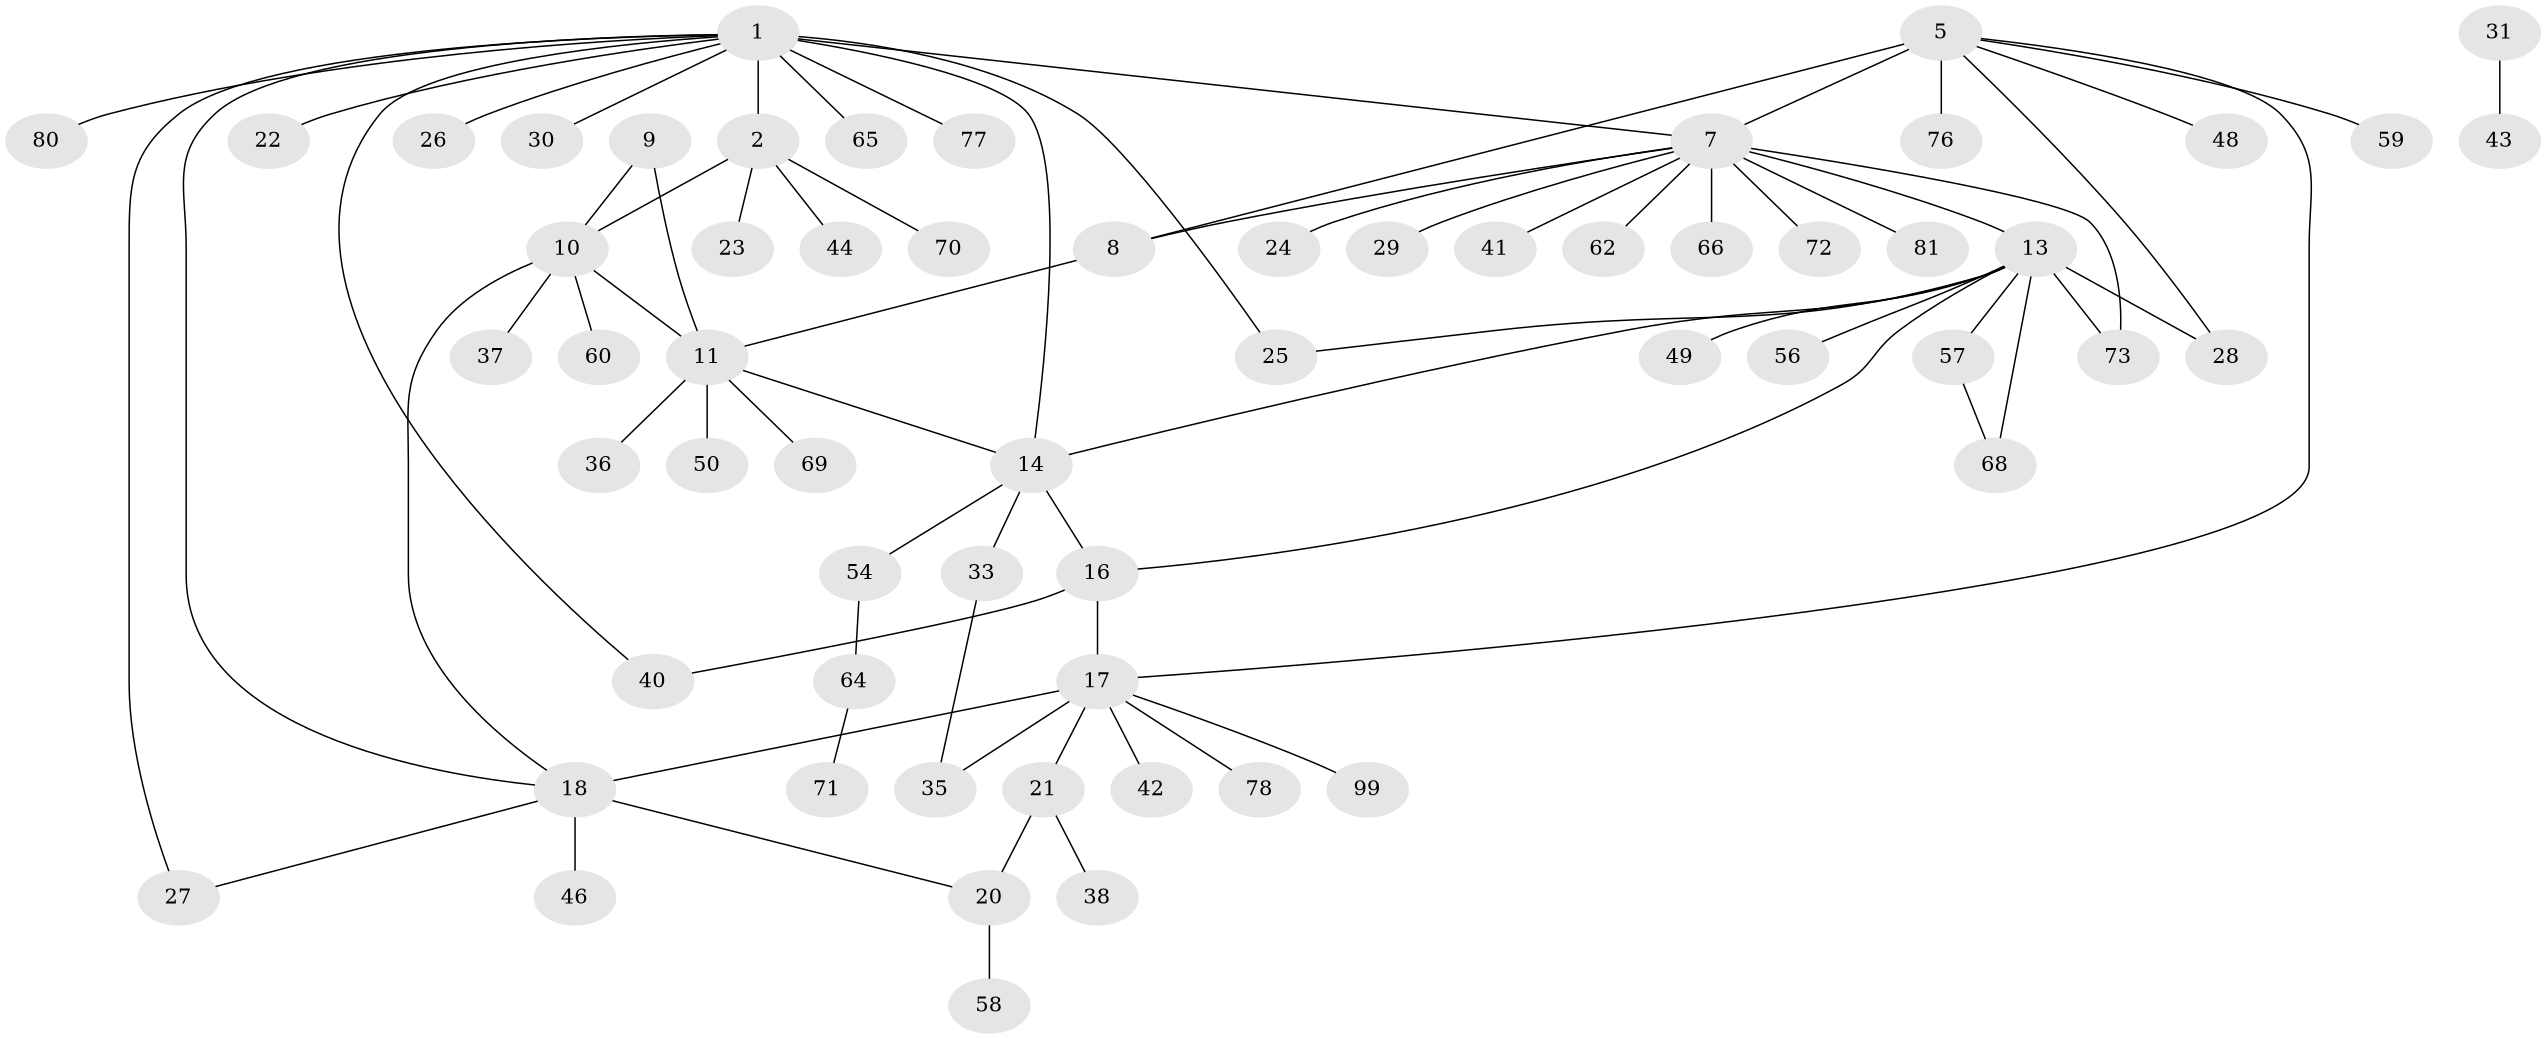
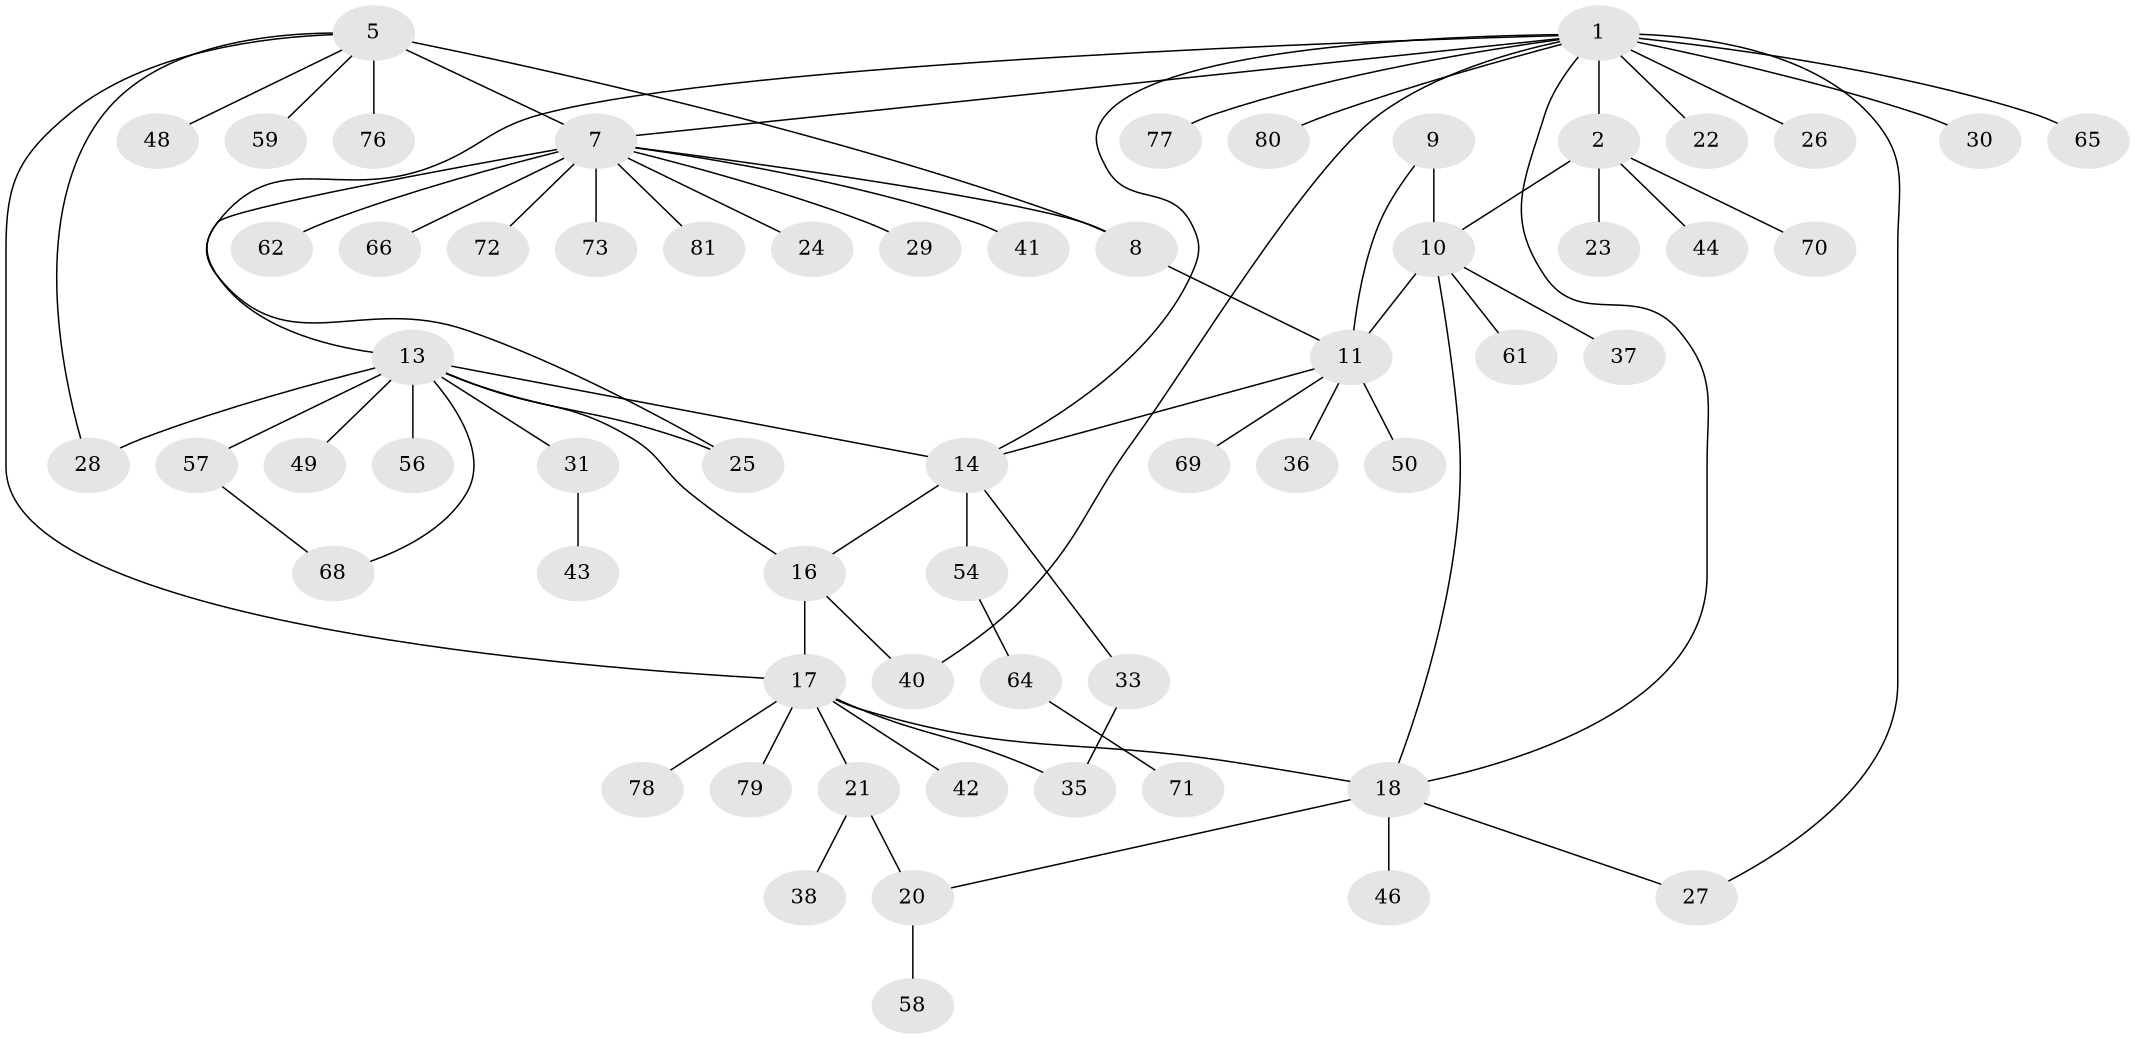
edge "13" -- "73": now "13" -- "31"
node "60": label "60" -> "61"
node "99": label "99" -> "79"
